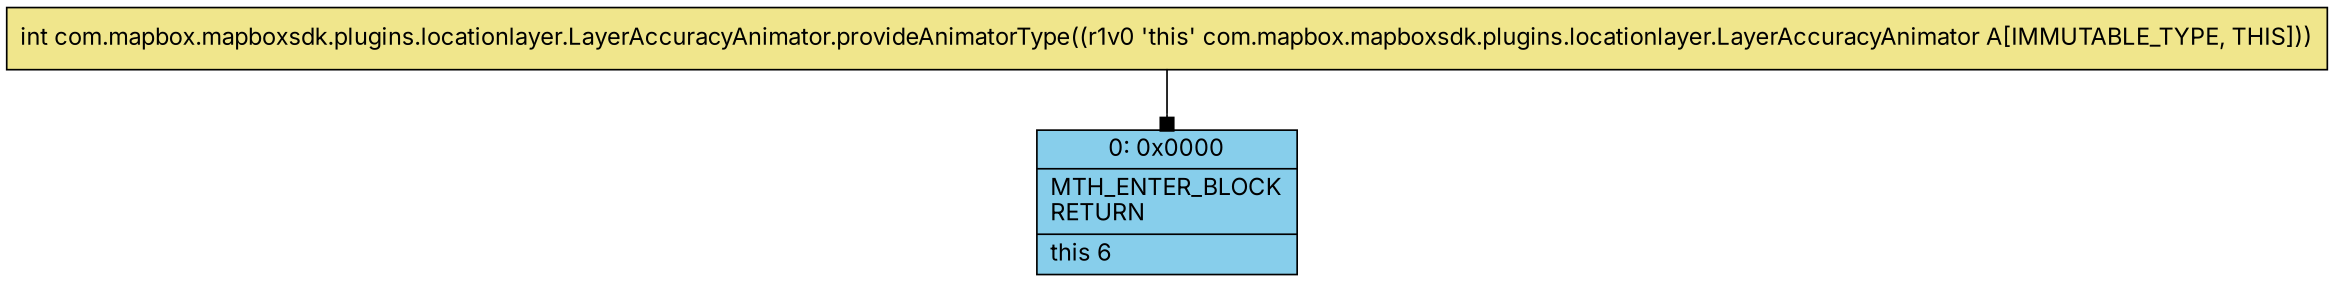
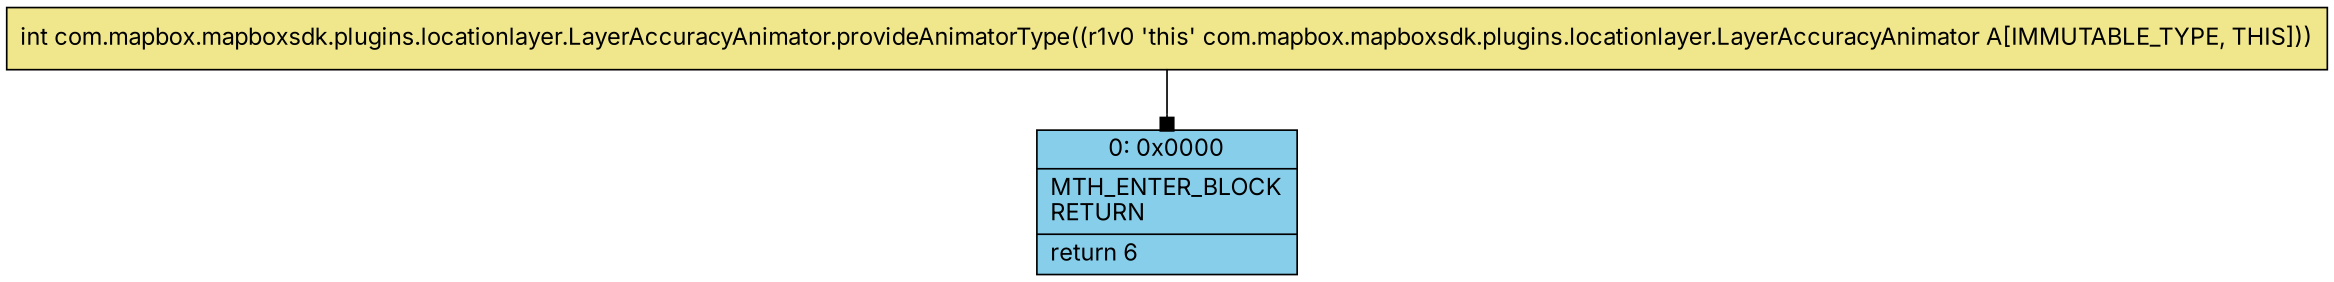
node "0: 0x0000": text "this 6" -> "return 6"
